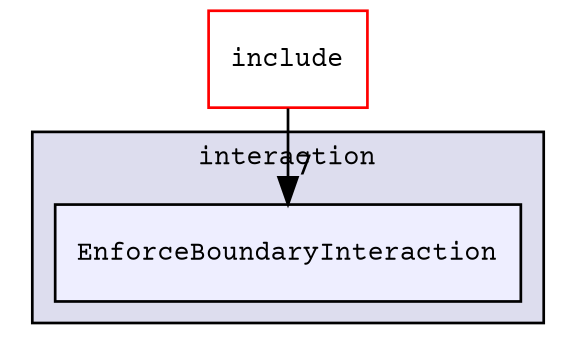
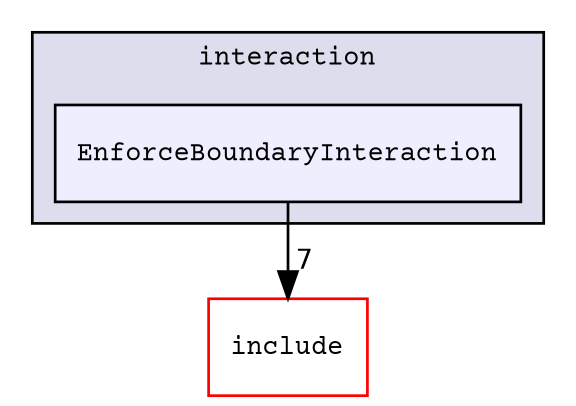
edge "include" -> "EnforceBoundaryInteraction": reversed
